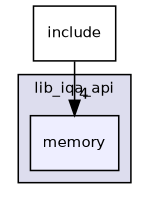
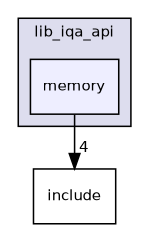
edge "include" -> "memory": reversed
